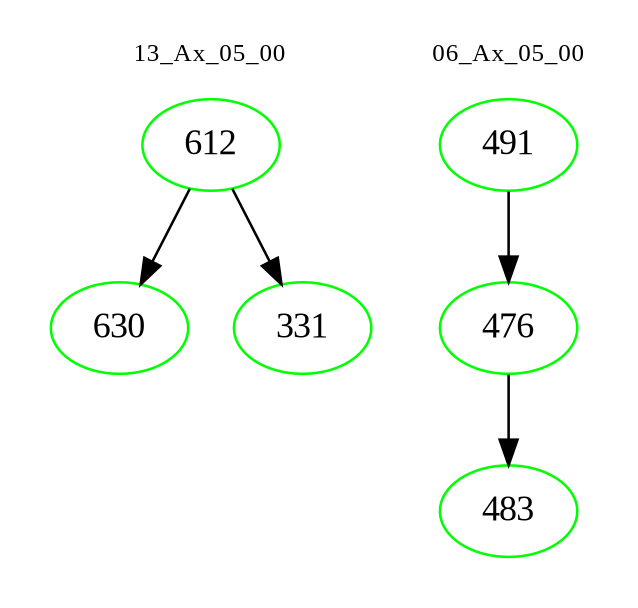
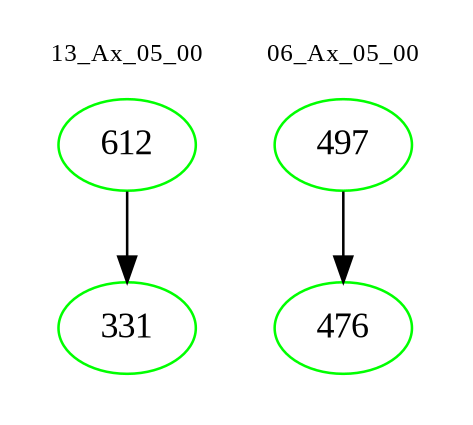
node "491": label "491" -> "497"
node "630": removed
node "483": removed
